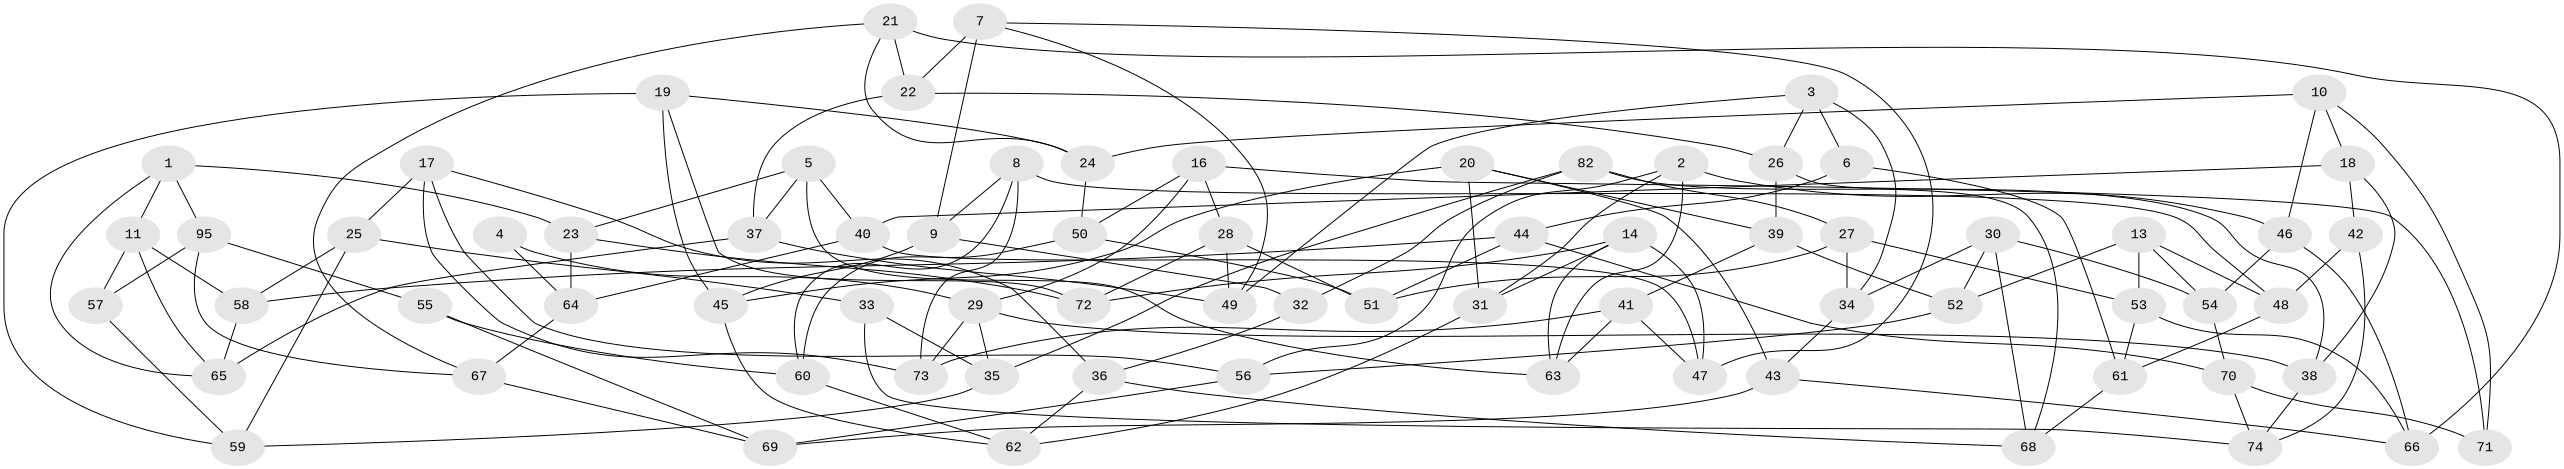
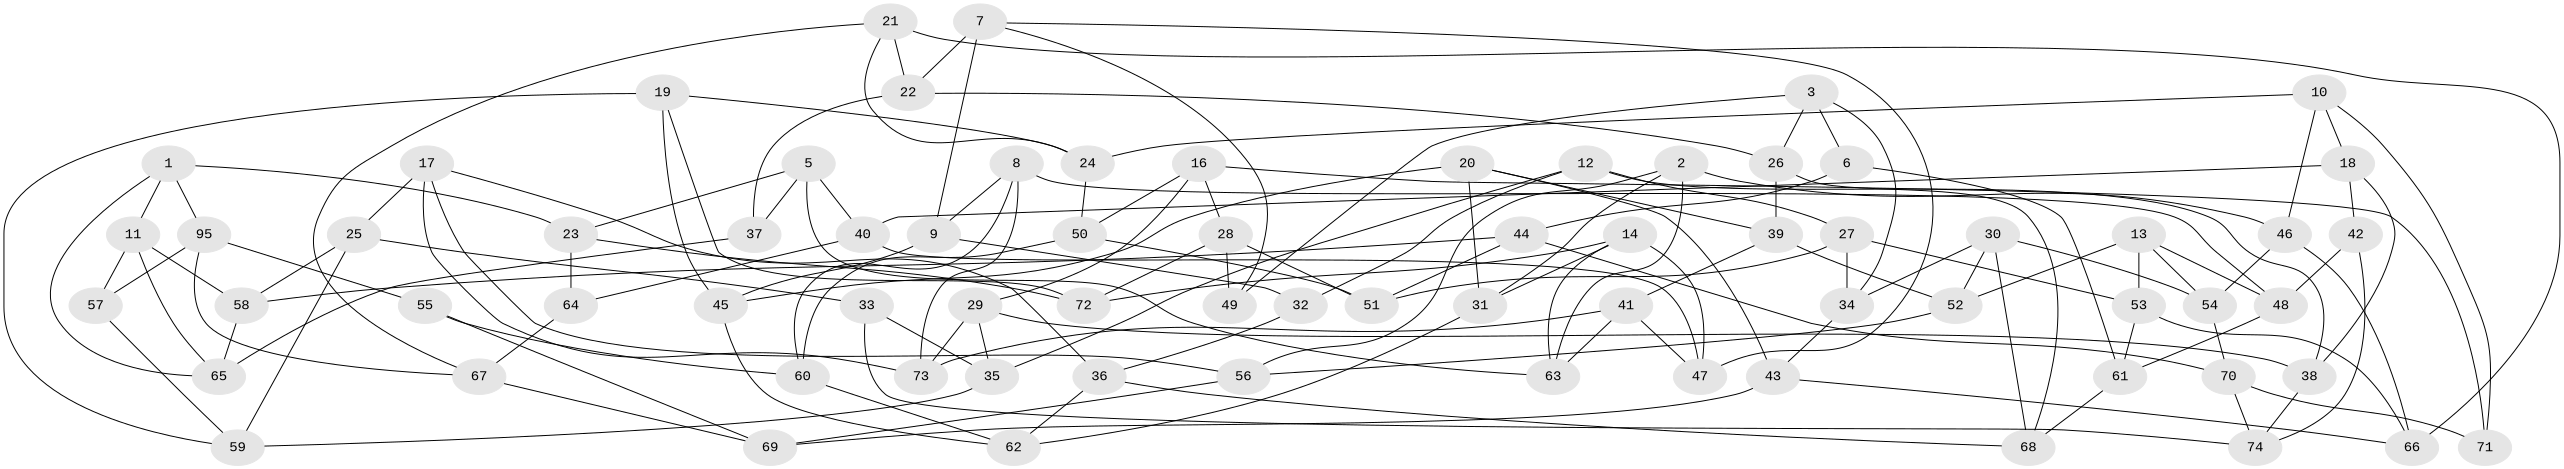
node "82": label "82" -> "12"
node "4": removed
edge "37" -- "49": removed
